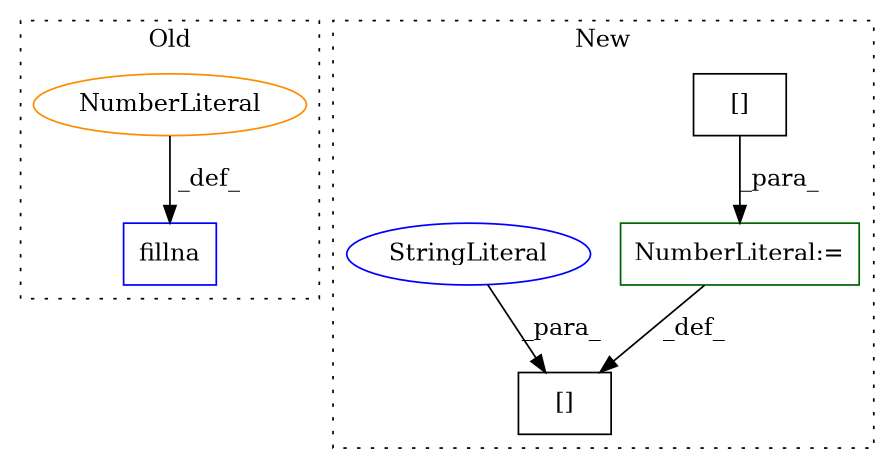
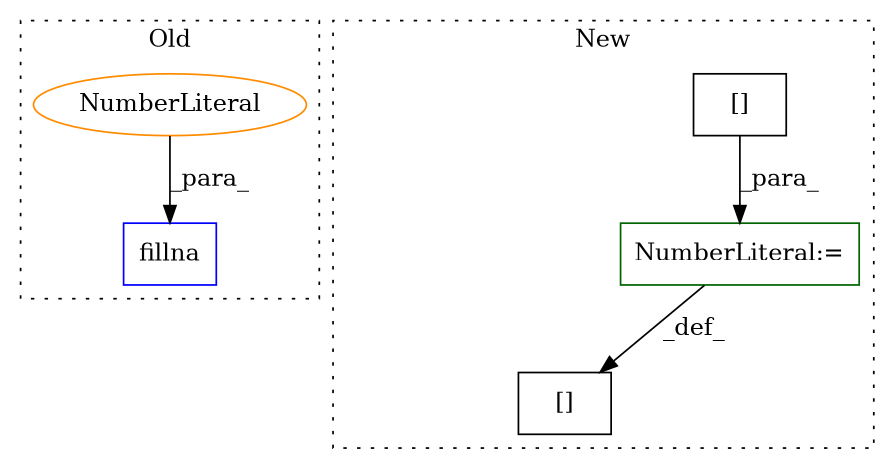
edge "NumberLiteral" -> "fillna": label "_def_" -> "_para_"
node "StringLiteral": removed
